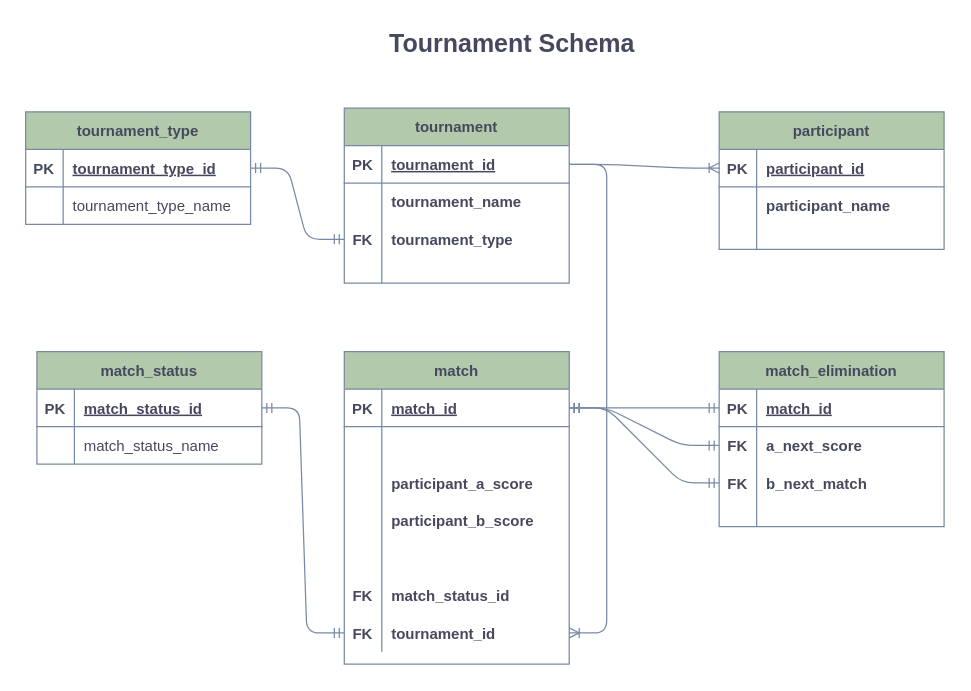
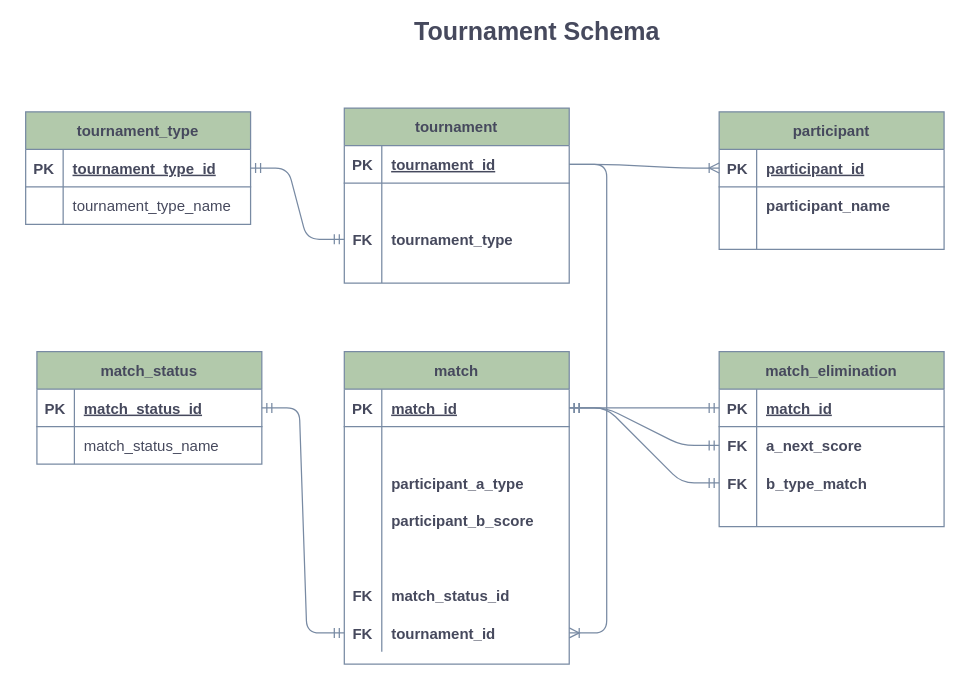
node "Tournament Schema": moved (512, 43) -> (537, 31)
node "tournament_name": removed
node "participant_a_score": label "participant_a_score" -> "participant_a_type"
node "b_next_match": label "b_next_match" -> "b_type_match"
